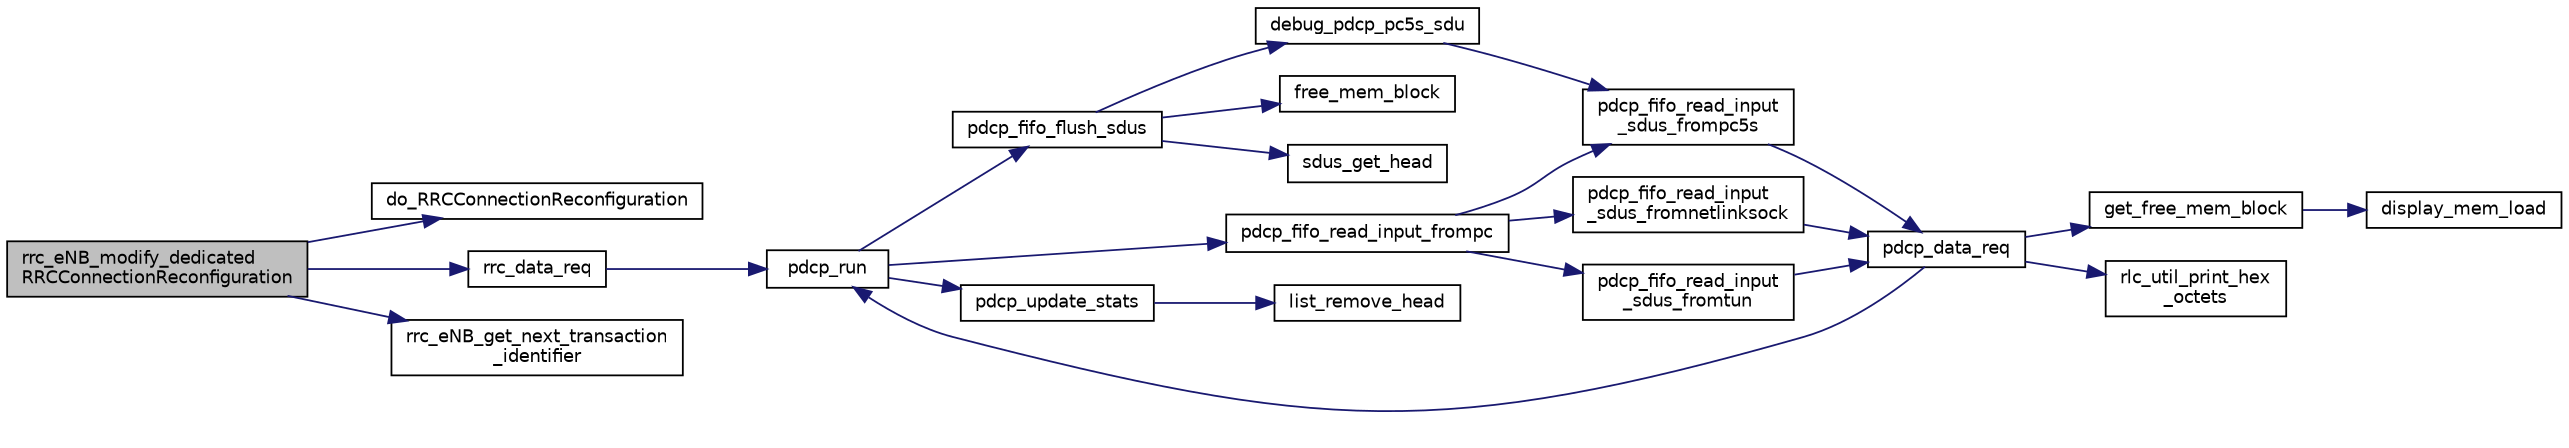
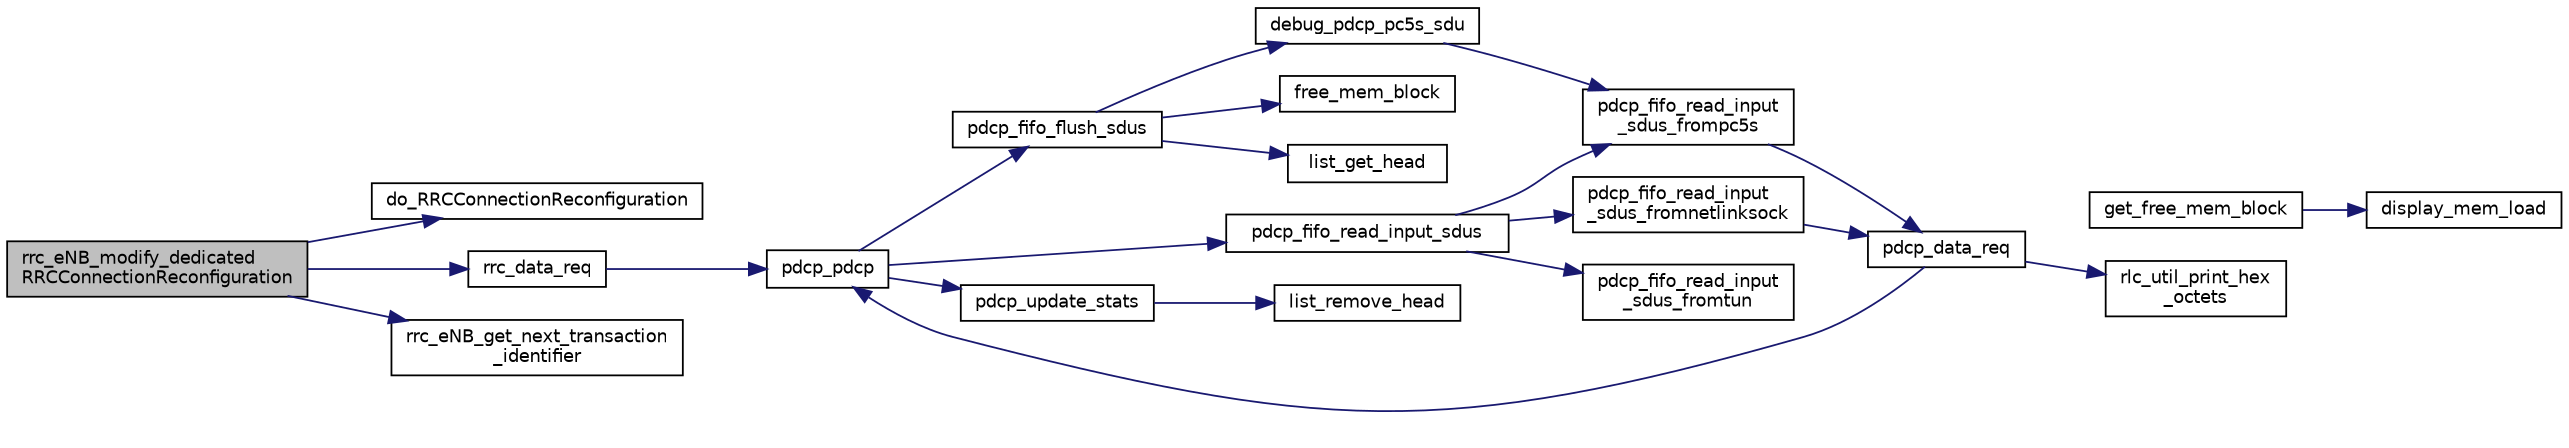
node "sdus_get_head": label "sdus_get_head" -> "list_get_head"
node "pdcp_fifo_read_input_frompc": label "pdcp_fifo_read_input_frompc" -> "pdcp_fifo_read_input_sdus"
edge "pdcp_data_req" -> "get_free_mem_block": removed
node "pdcp_run": label "pdcp_run" -> "pdcp_pdcp"
edge "pdcp_fifo_read_input _sdus_fromtun" -> "pdcp_data_req": removed
